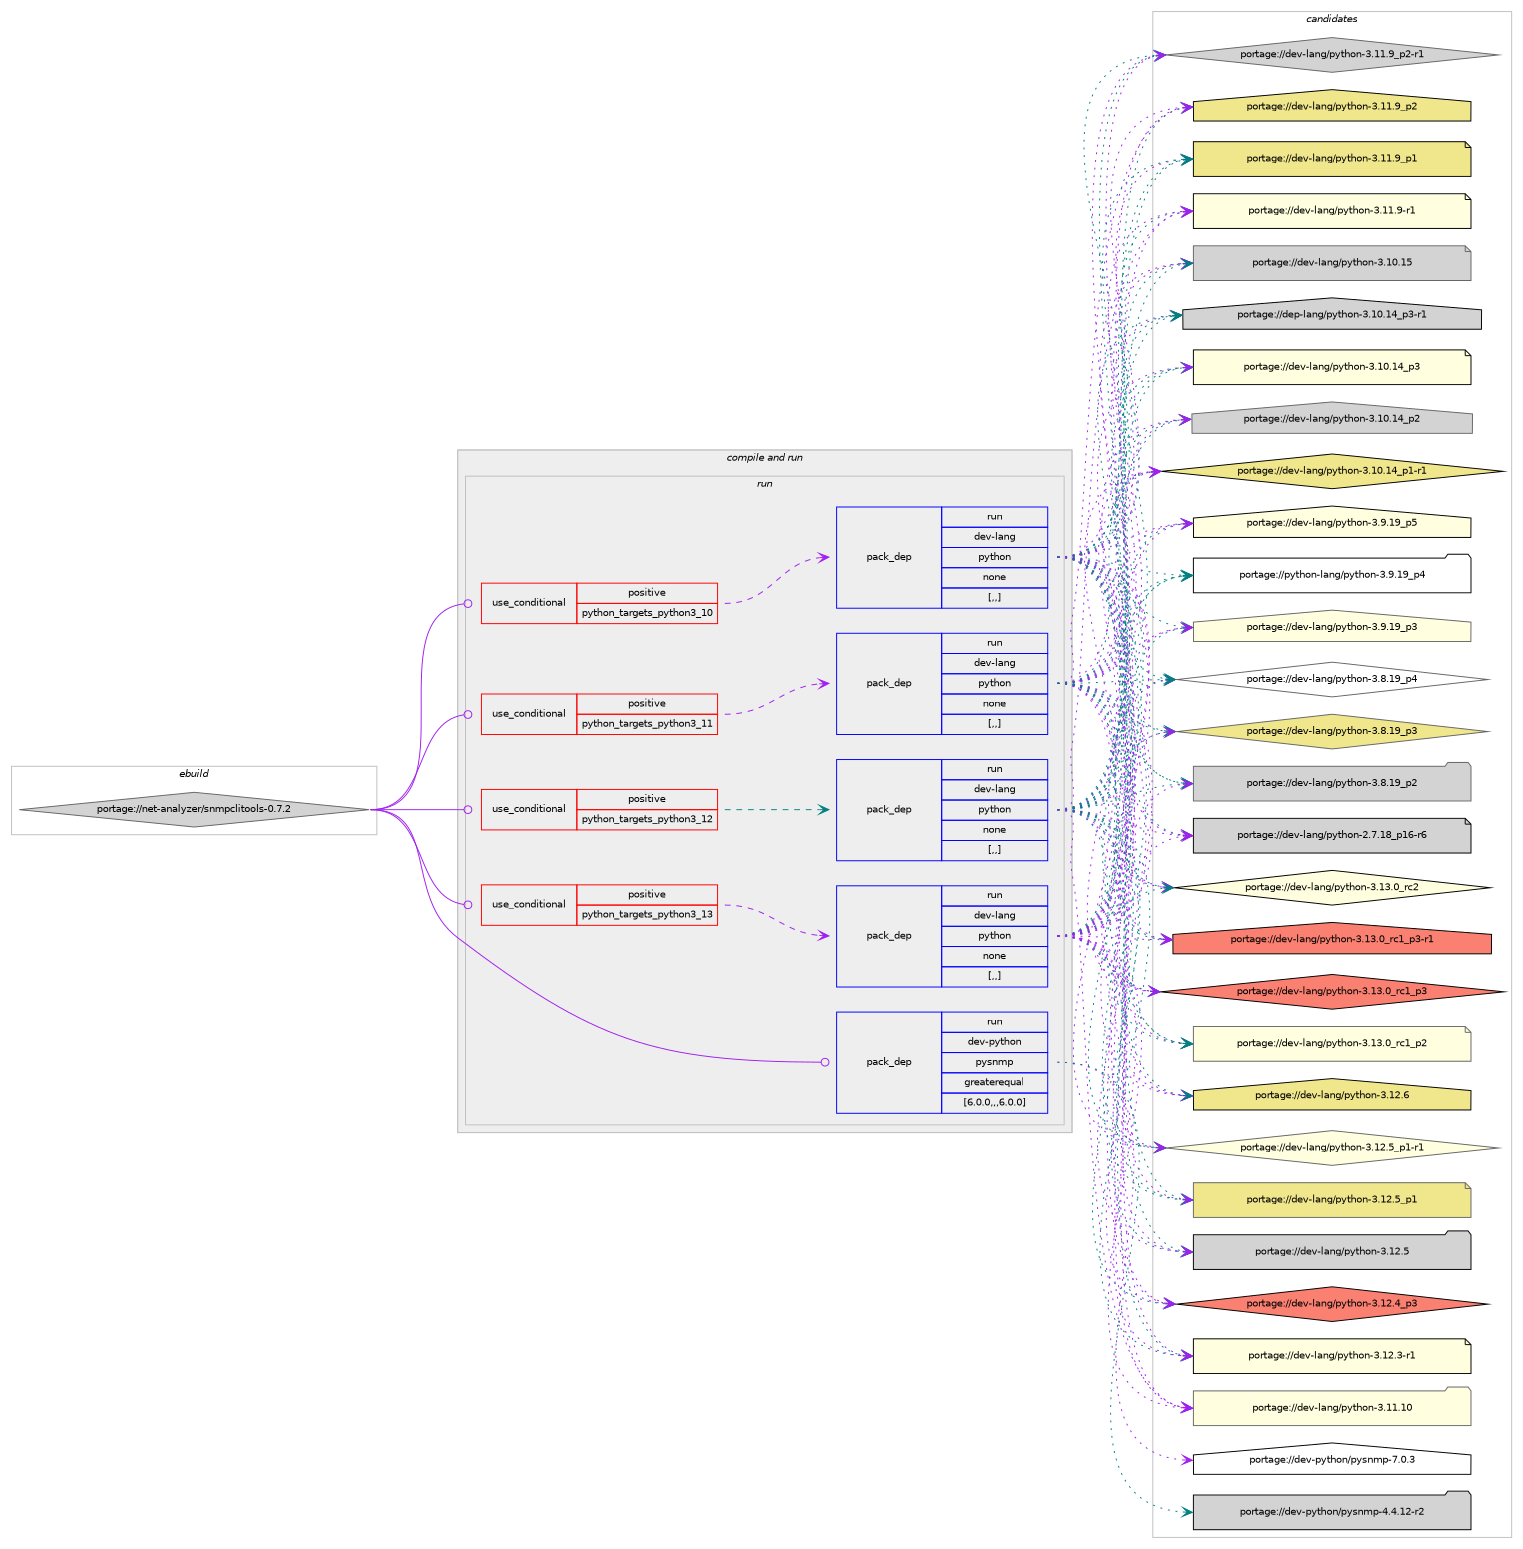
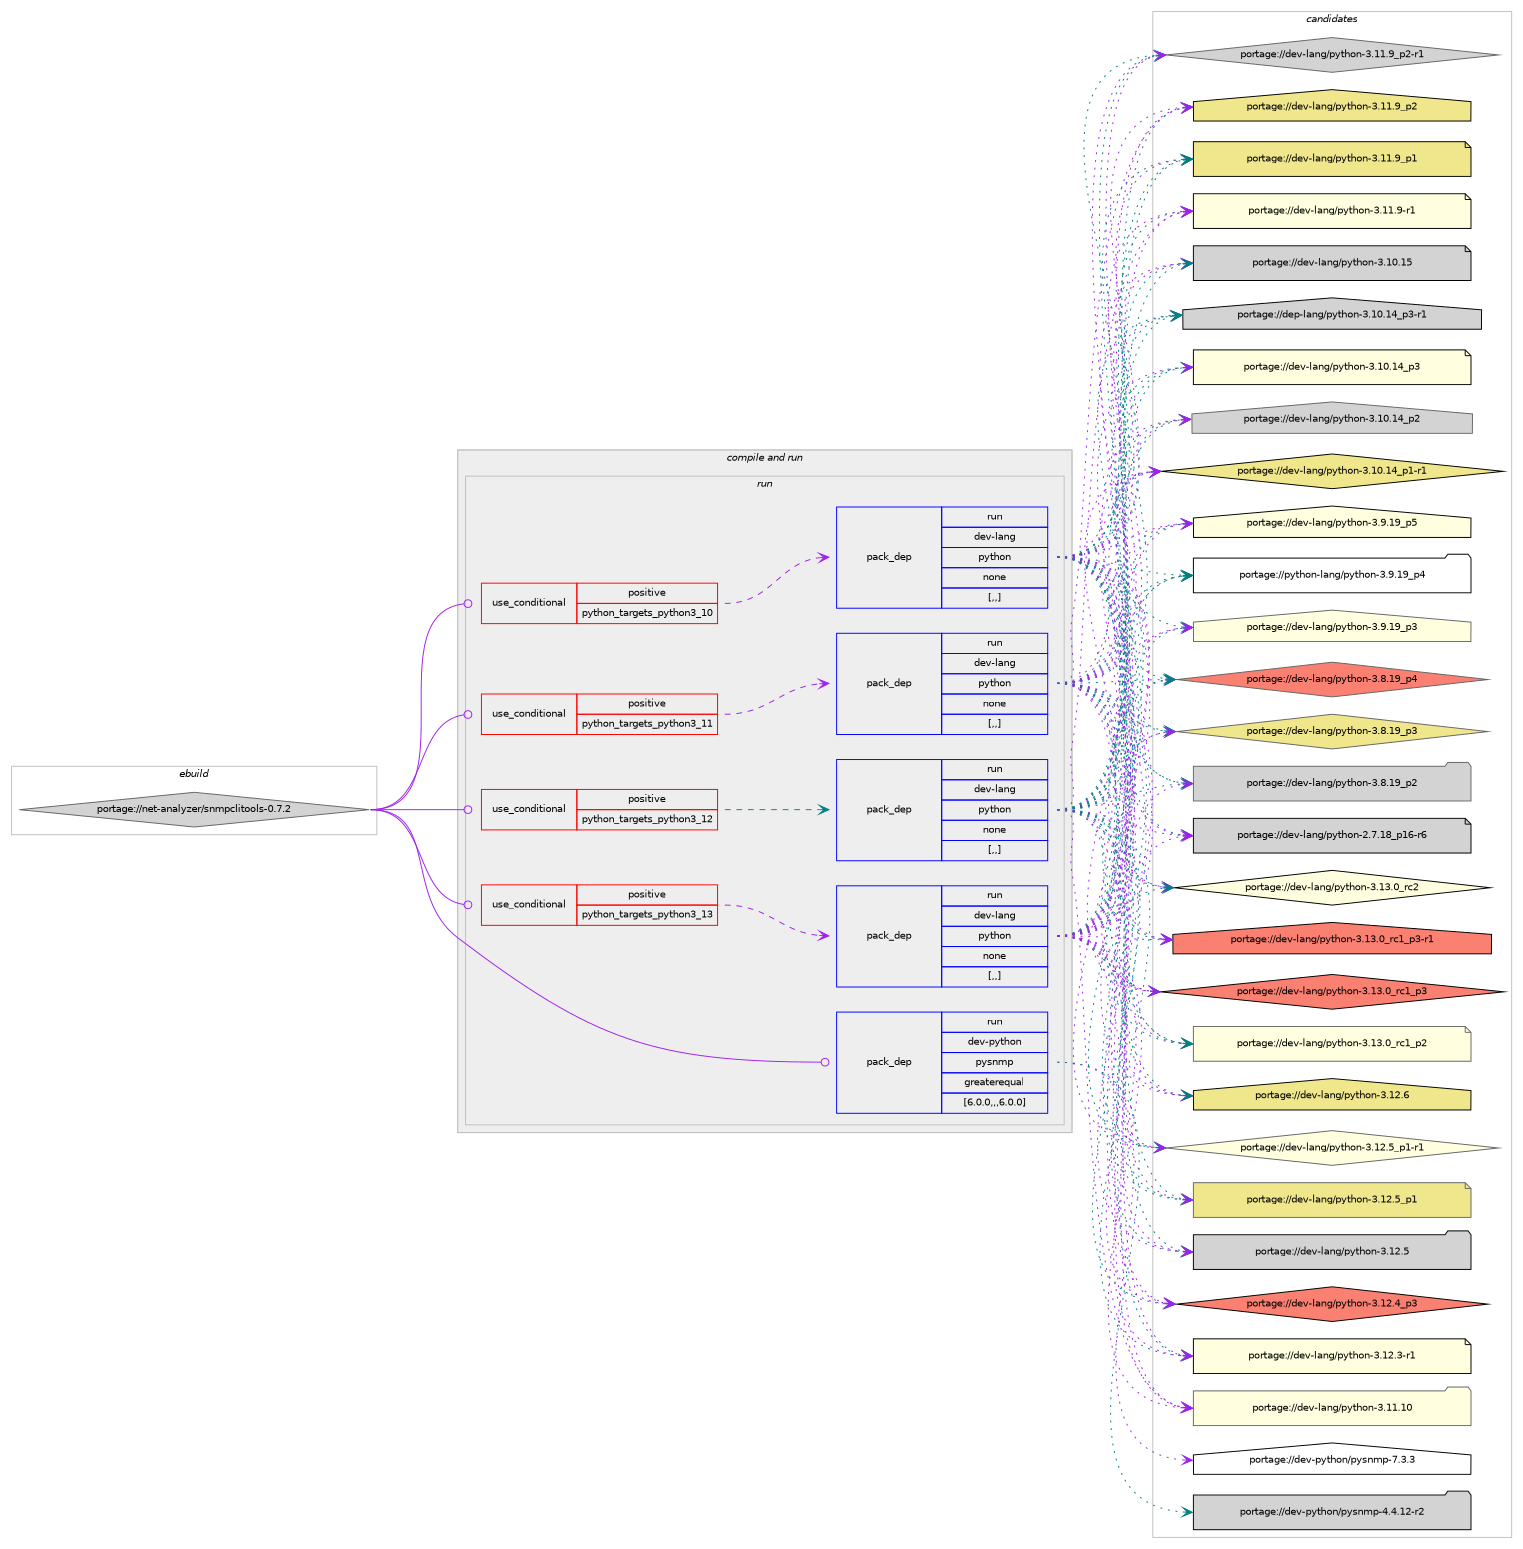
node "portage://dev-lang/python-3.10.15": color gray40 -> black
node "portage://dev-lang/python-3.8.19_p4": fillcolor white -> salmon
node "portage://dev-python/pysnmp-7.0.3": label "portage://dev-python/pysnmp-7.0.3" -> "portage://dev-python/pysnmp-7.3.3"
